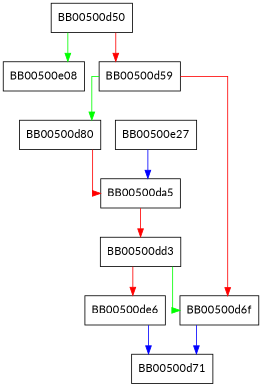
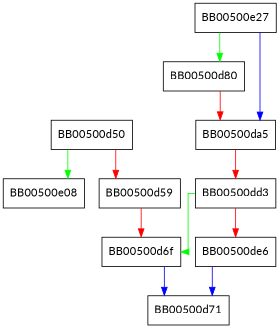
edge "BB00500d59" -> "BB00500d80": now "BB00500e27" -> "BB00500d80"
